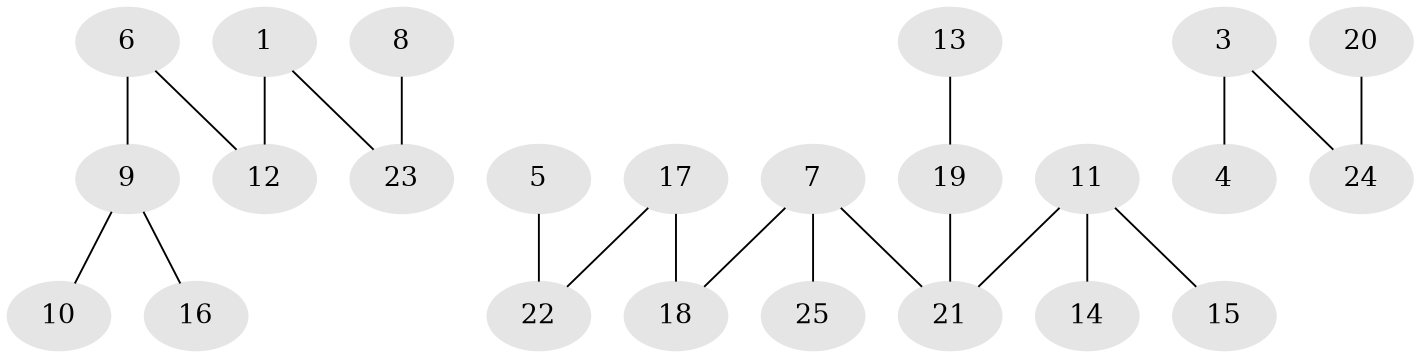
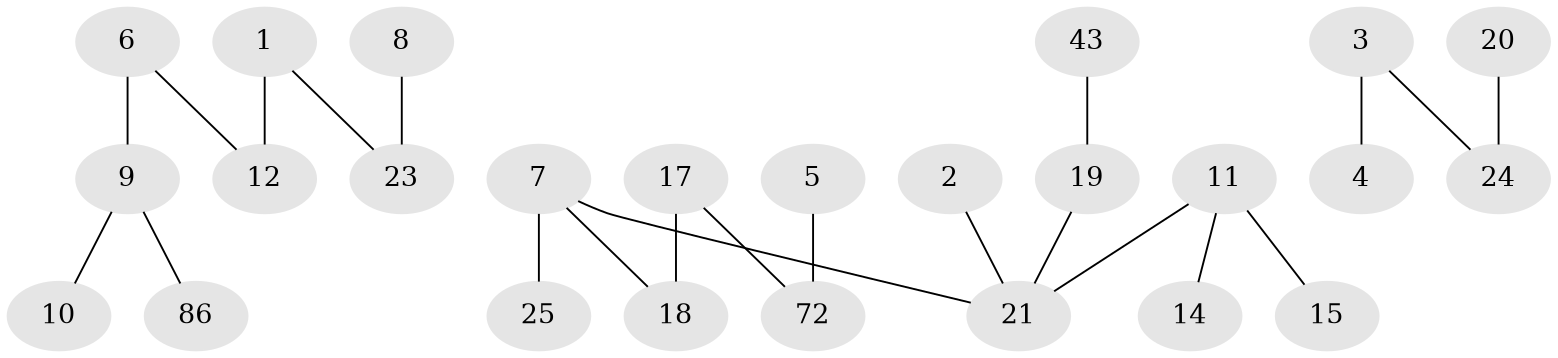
node "13": label "13" -> "43"
node "2": added
node "16": label "16" -> "86"
node "22": label "22" -> "72"
